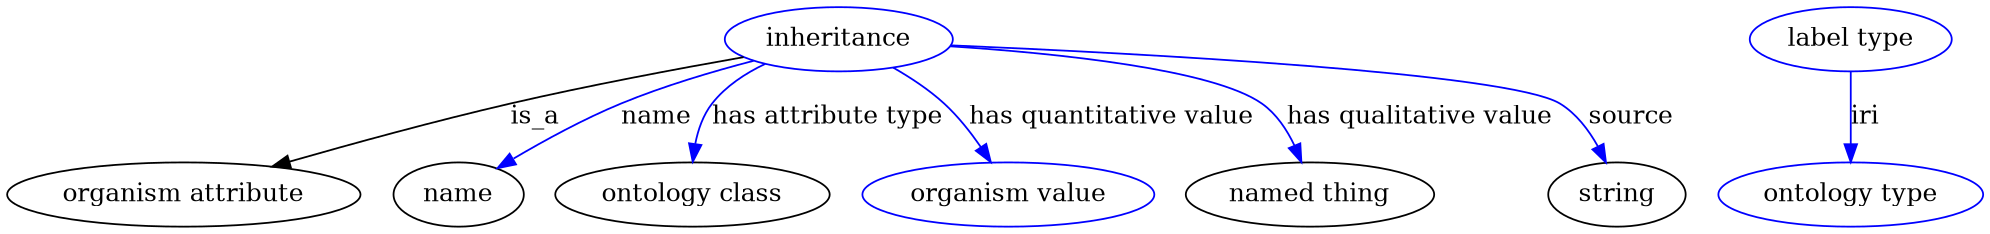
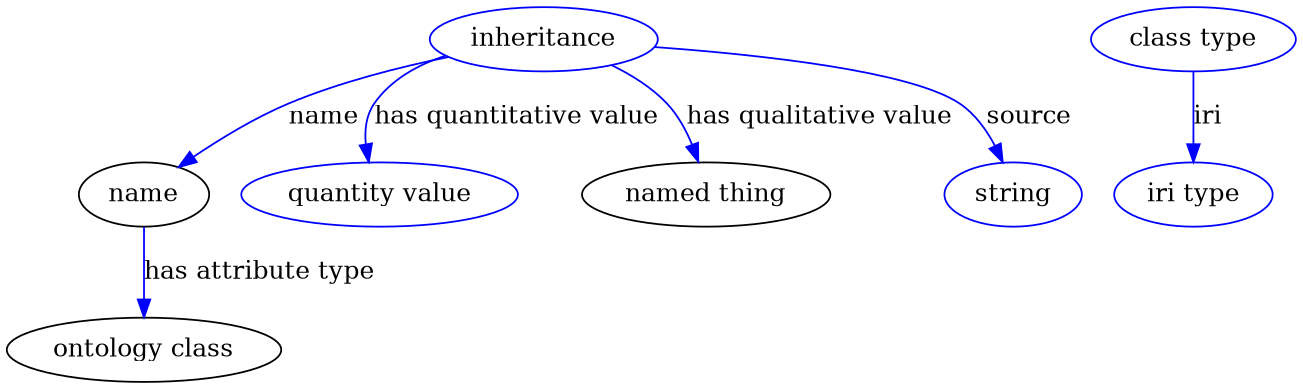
node "label type": label "label type" -> "class type"
edge "inheritance" -> "ontology class": now "name" -> "ontology class"
node "organism attribute": removed
node "organism value": label "organism value" -> "quantity value"
node "string": color black -> blue
node "ontology type": label "ontology type" -> "iri type"
